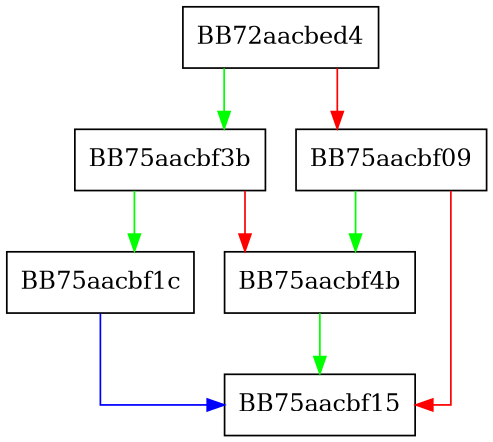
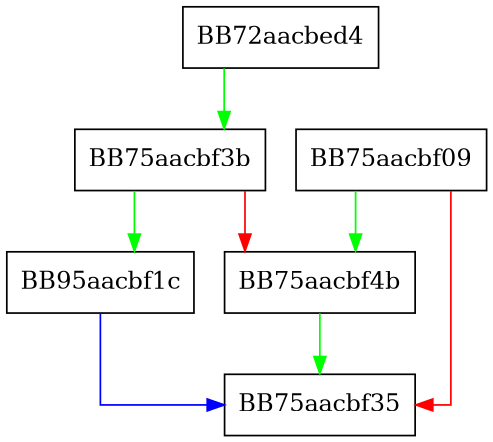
edge "BB72aacbed4" -> "BB75aacbf09": removed
node "BB75aacbf1c": label "BB75aacbf1c" -> "BB95aacbf1c"
node "BB75aacbf15": label "BB75aacbf15" -> "BB75aacbf35"
